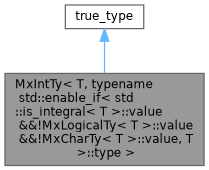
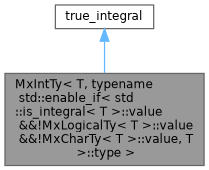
node "true_type": label "true_type" -> "true_integral"
